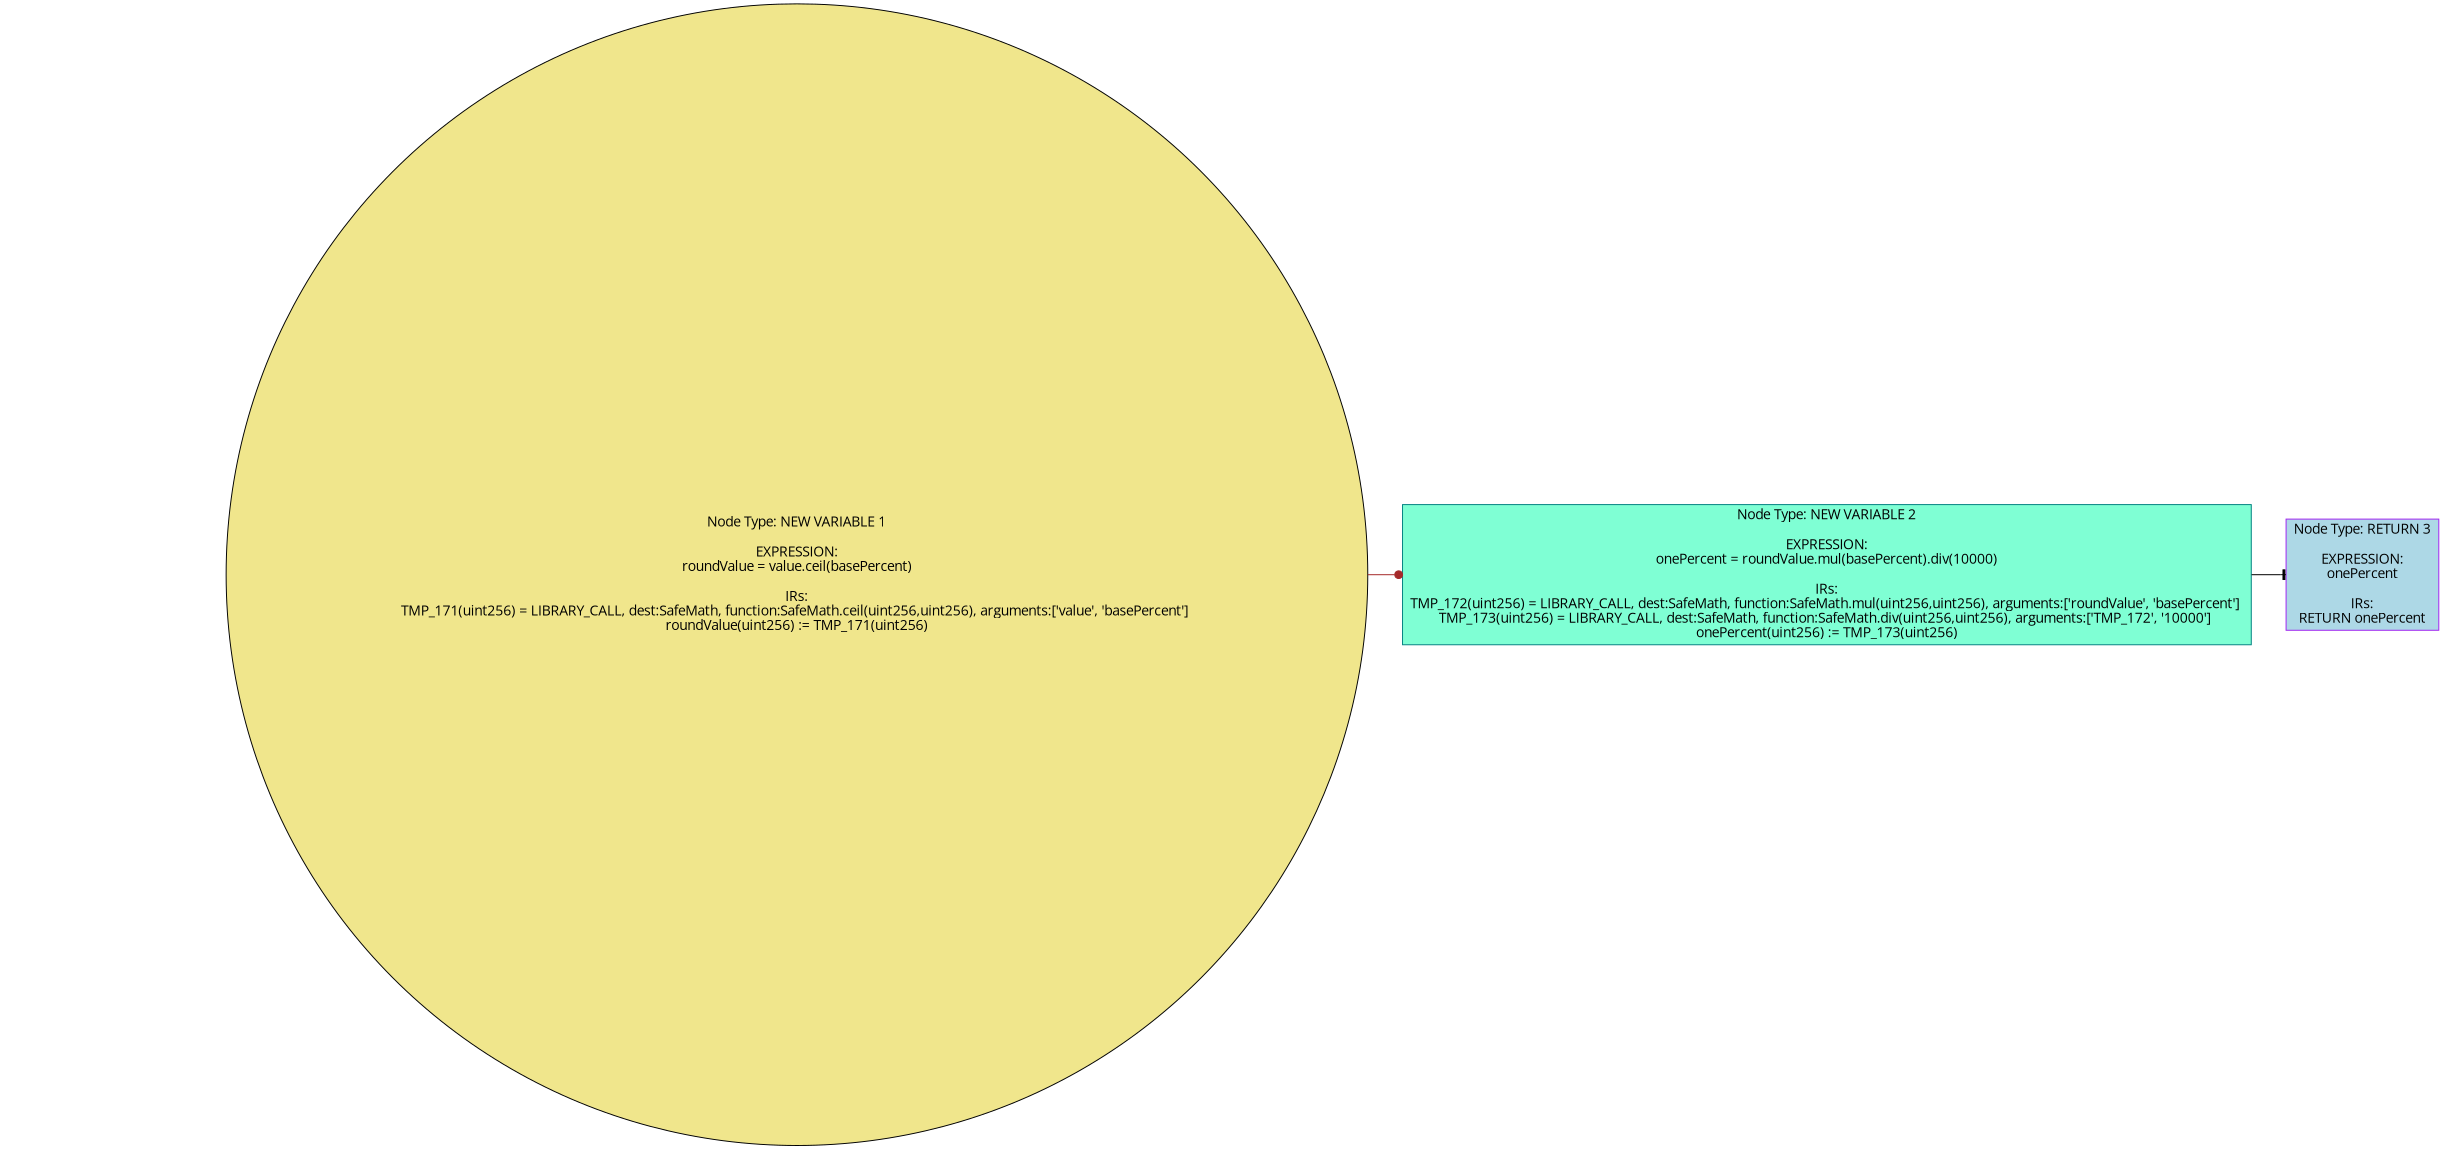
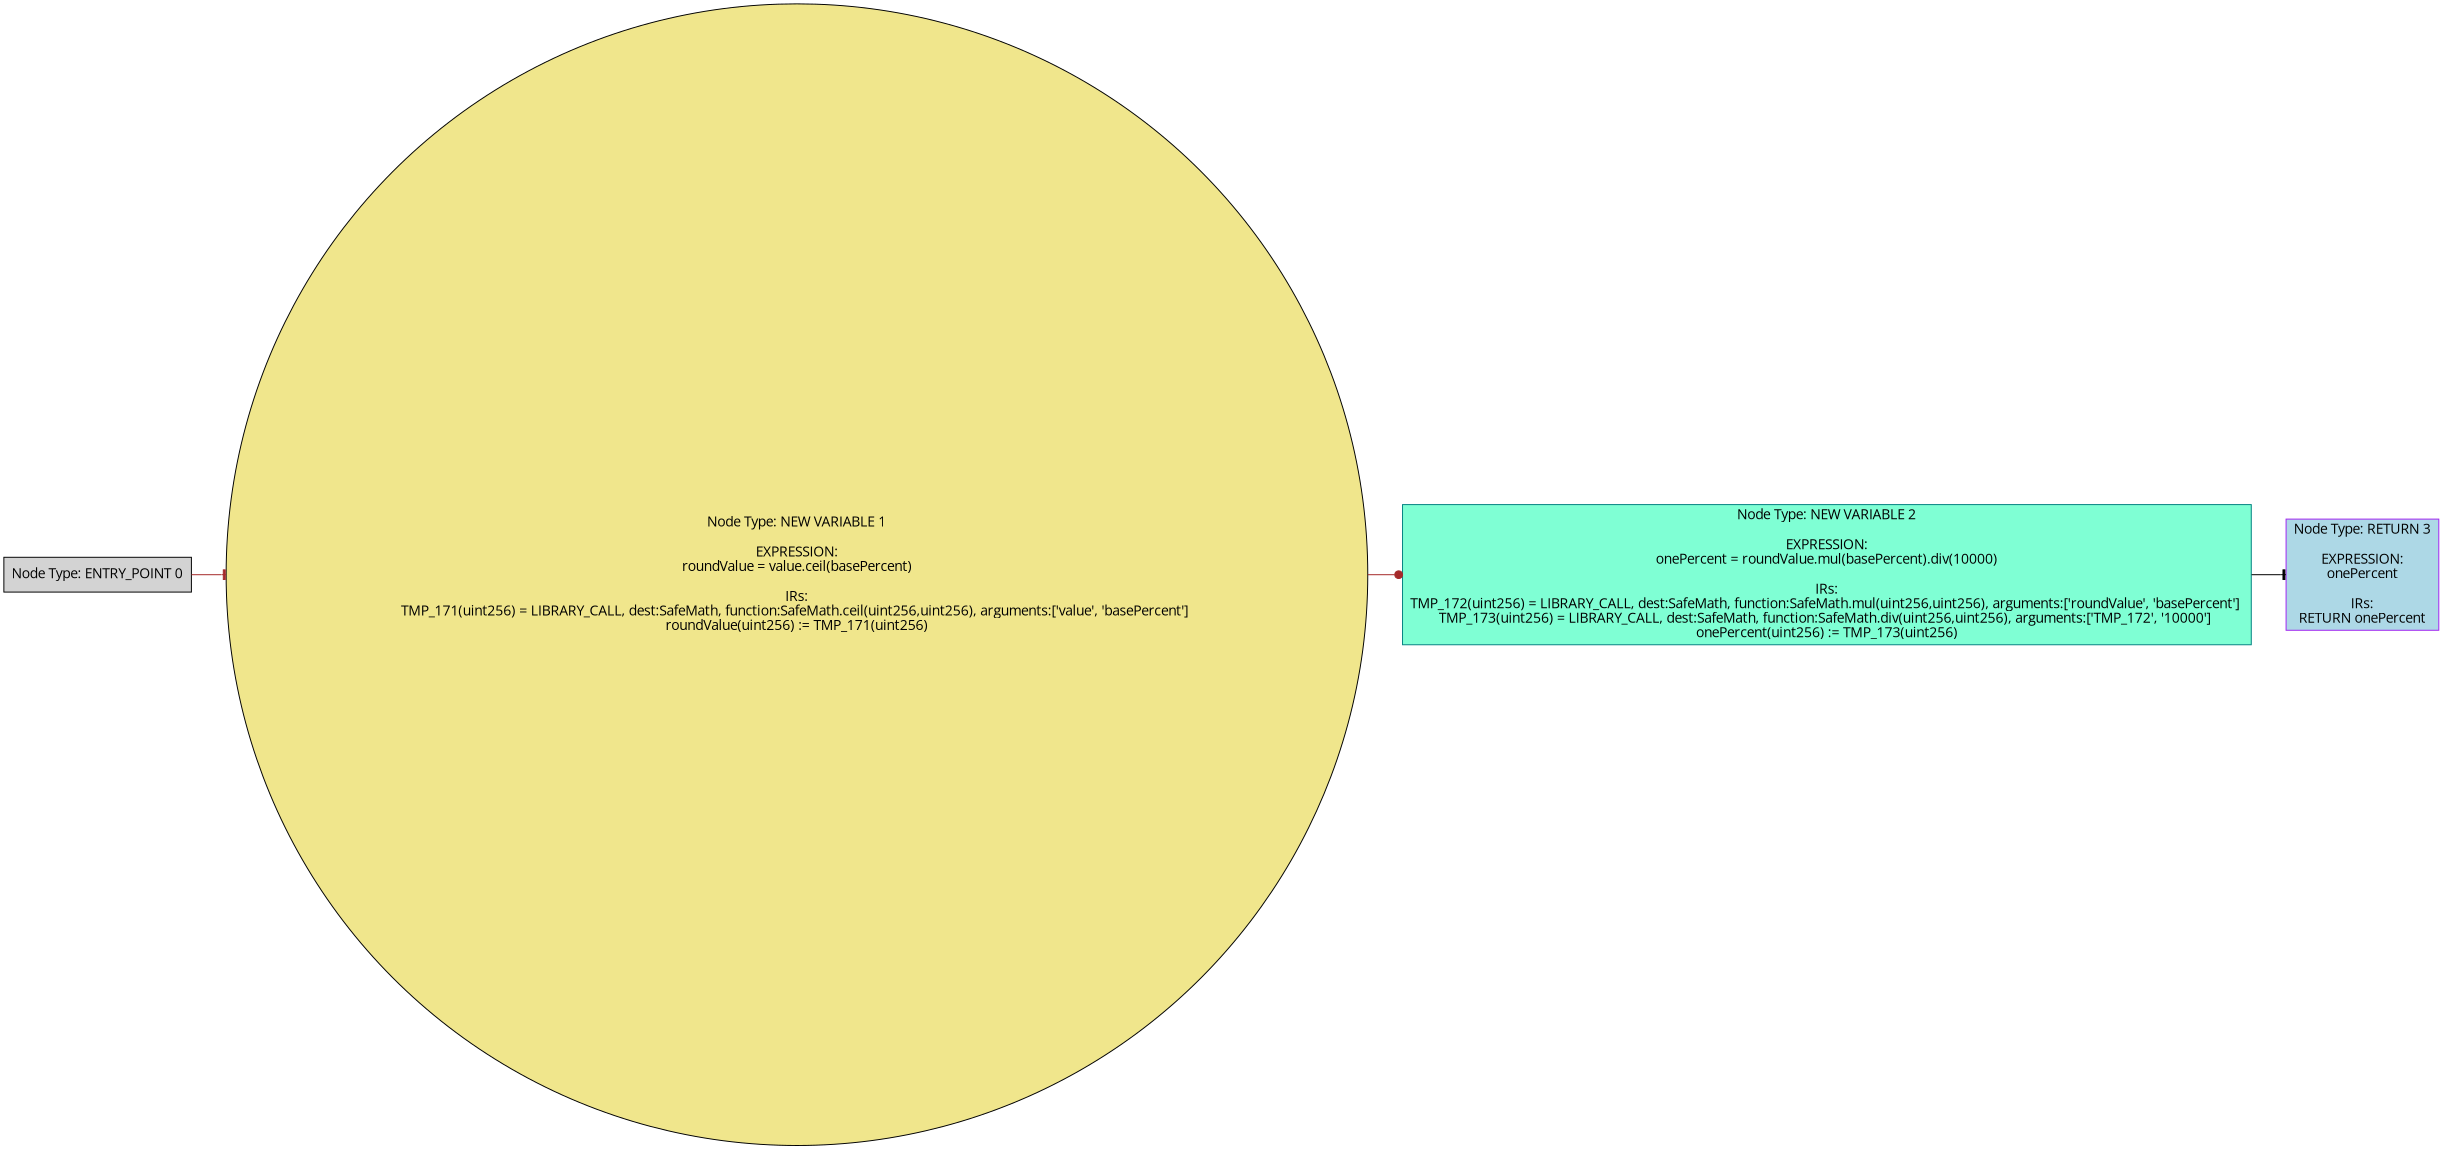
node "Node Type: ENTRY_POINT 0": added
